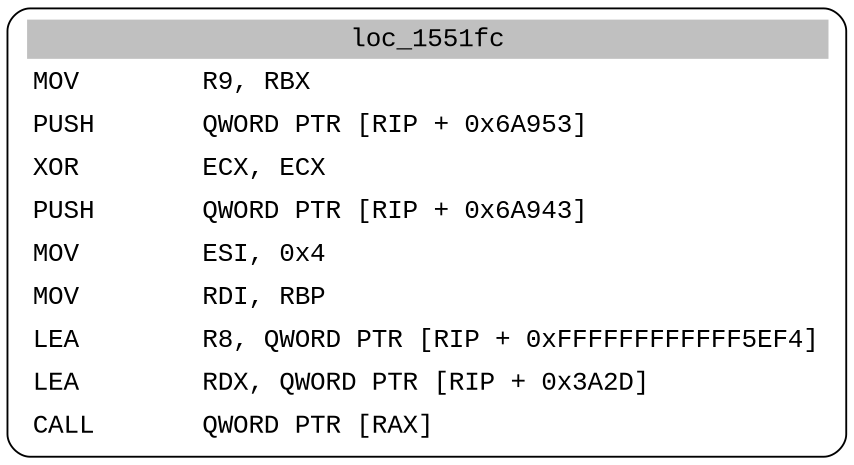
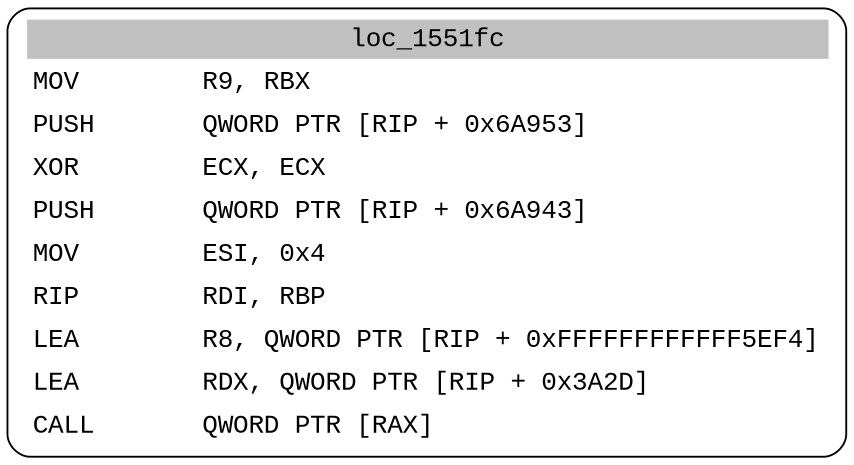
node "loc_1551fc": text "MOV        RDI, RBP" -> "RIP        RDI, RBP"
